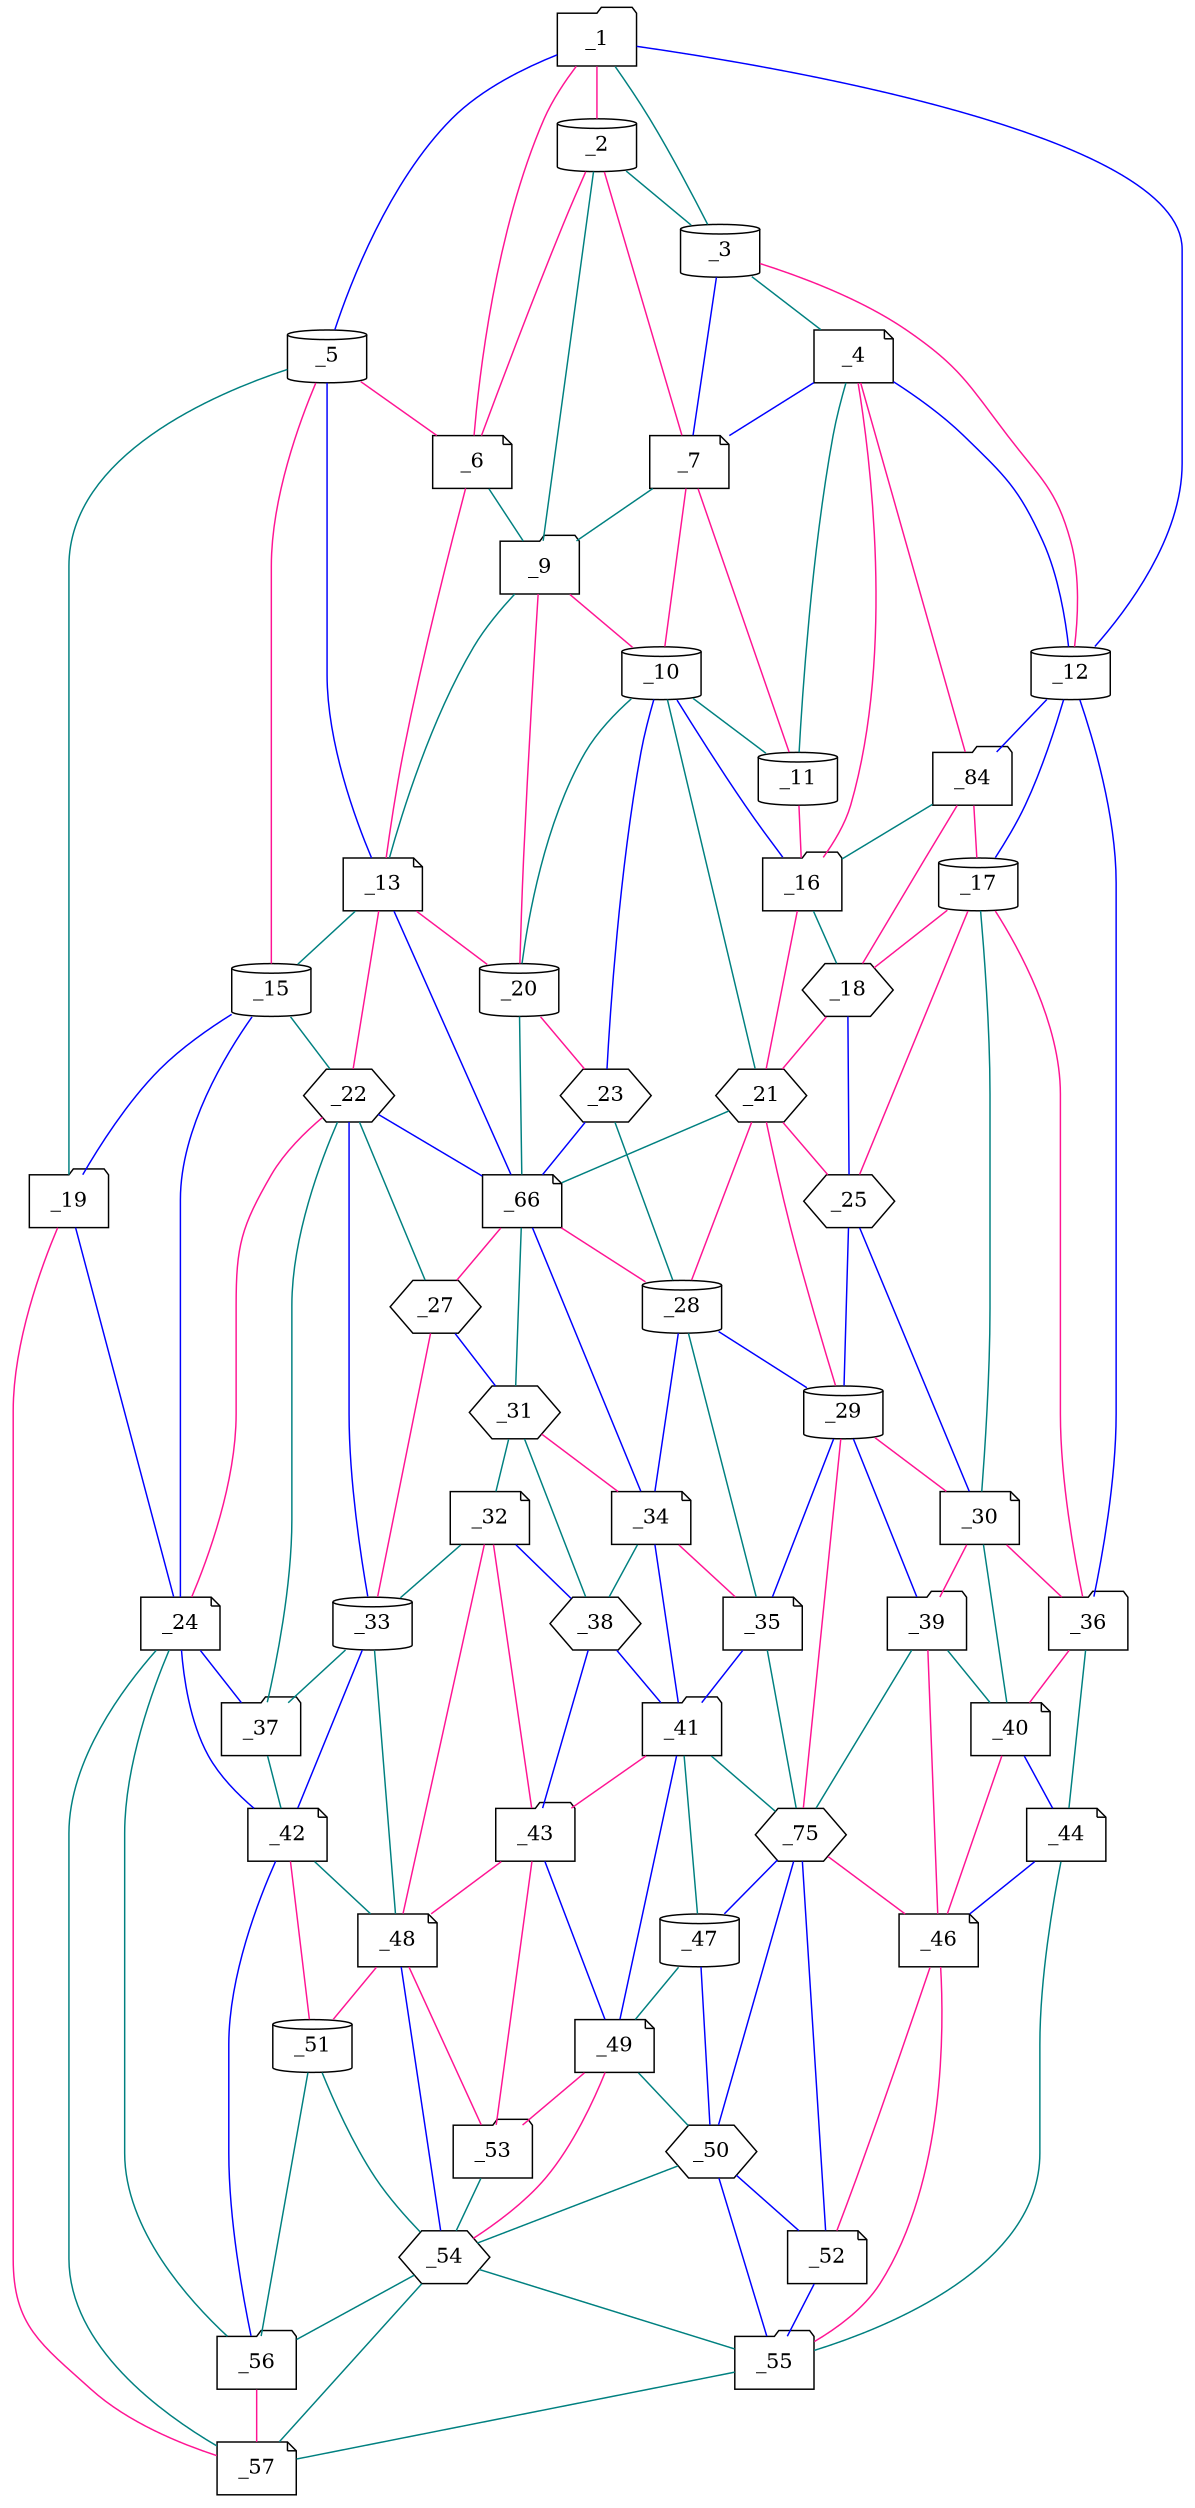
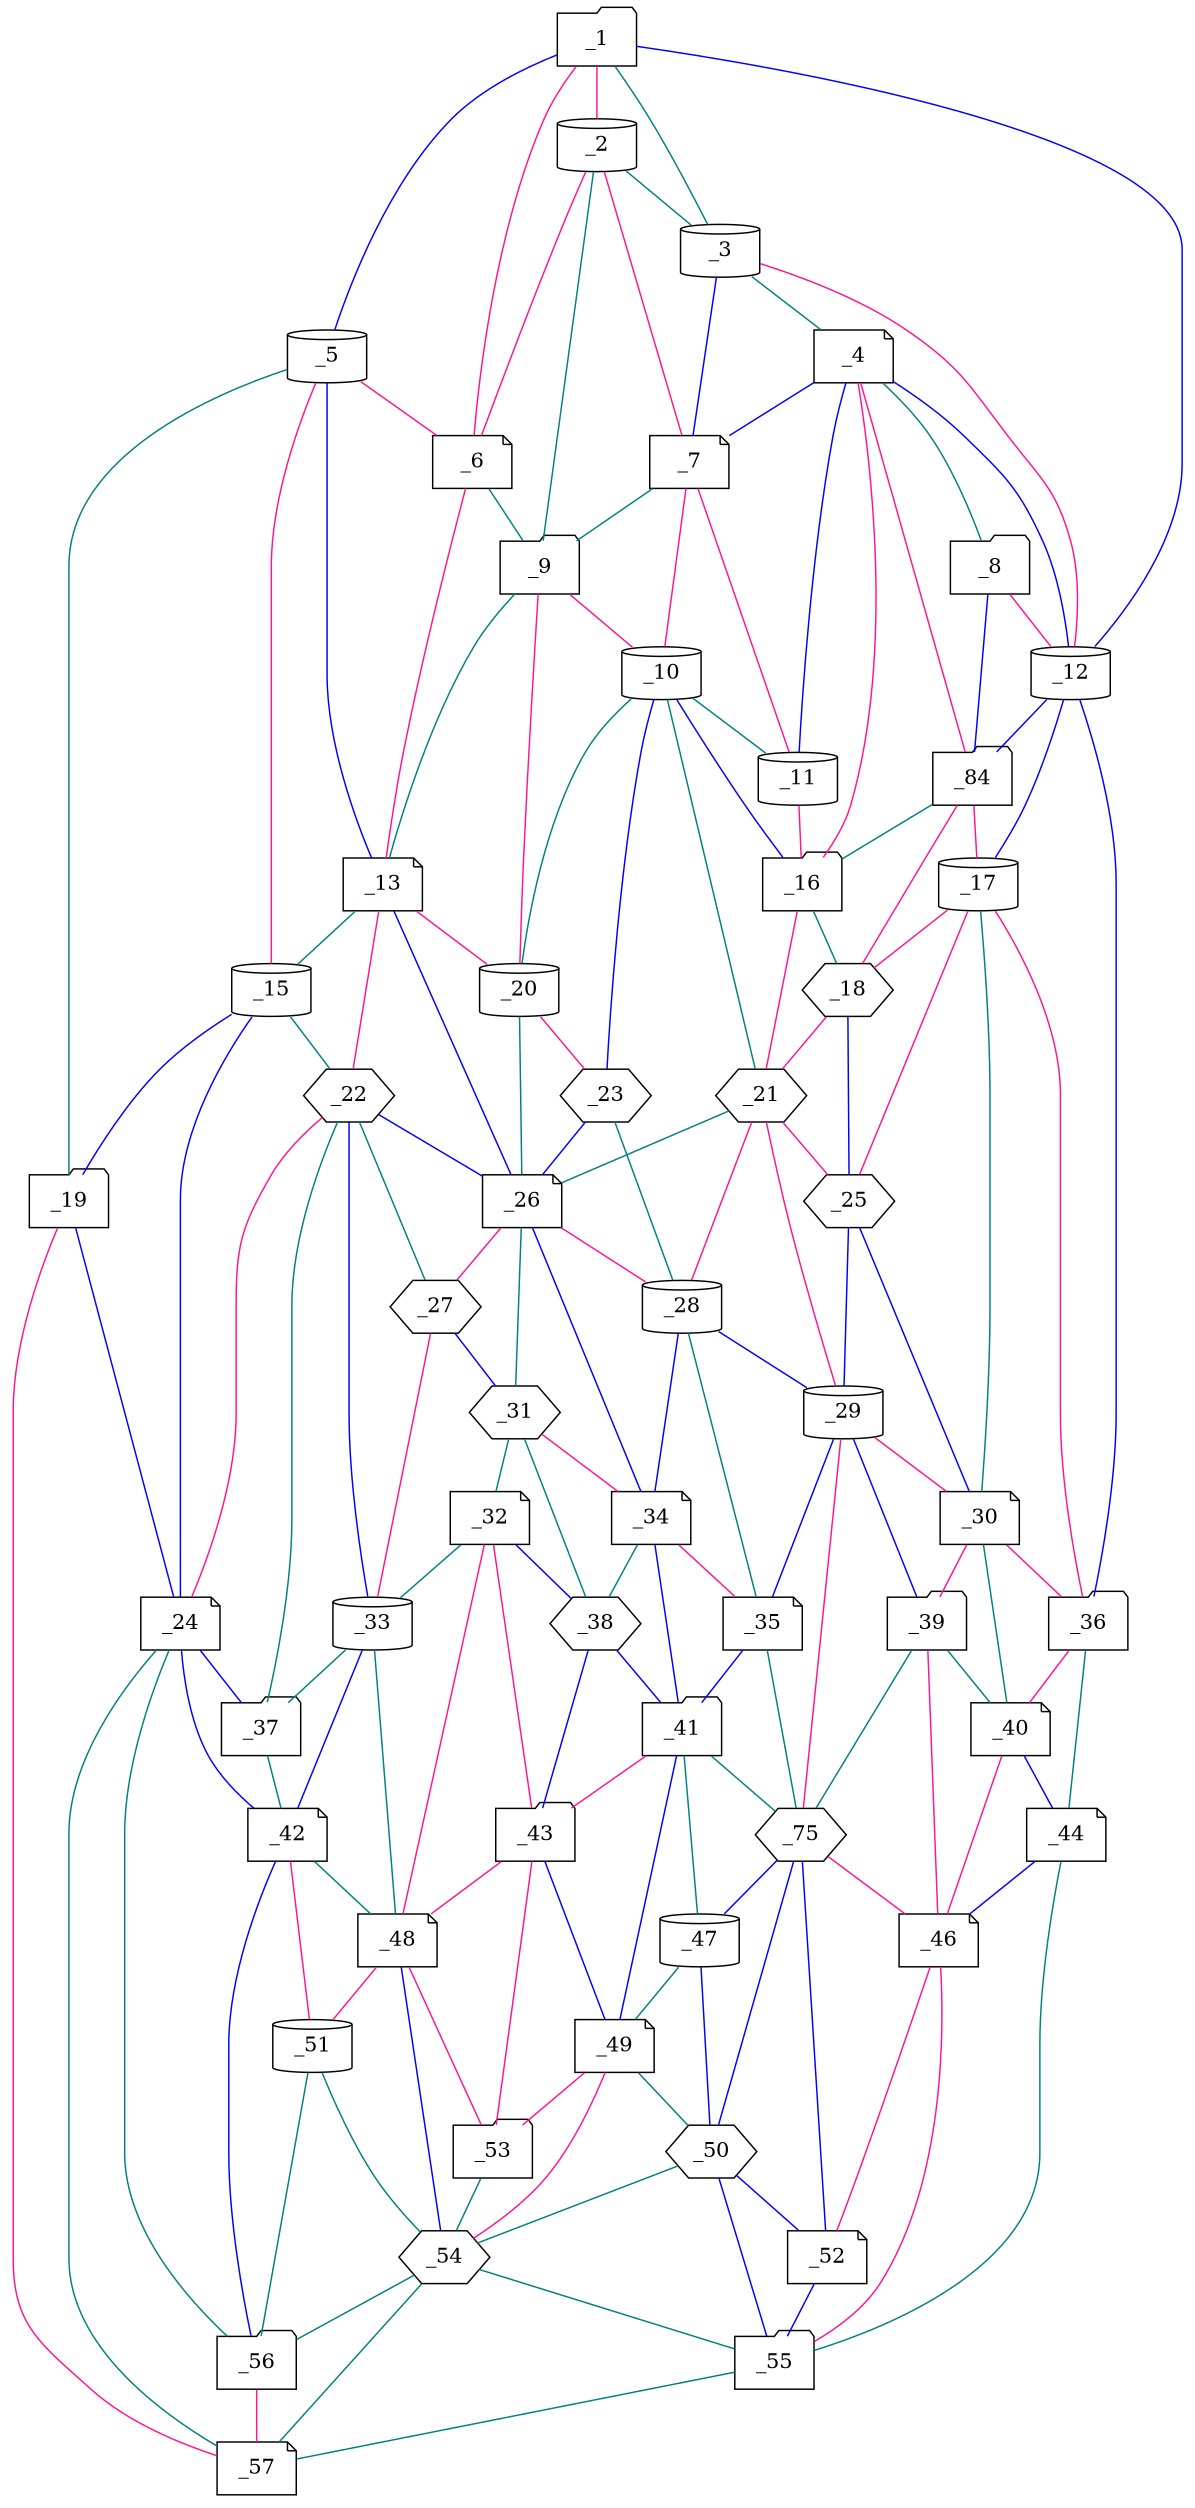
edge "_4" -- "_11": color teal -> blue
node "_8": added
node "_66": label "_66" -> "_26"
